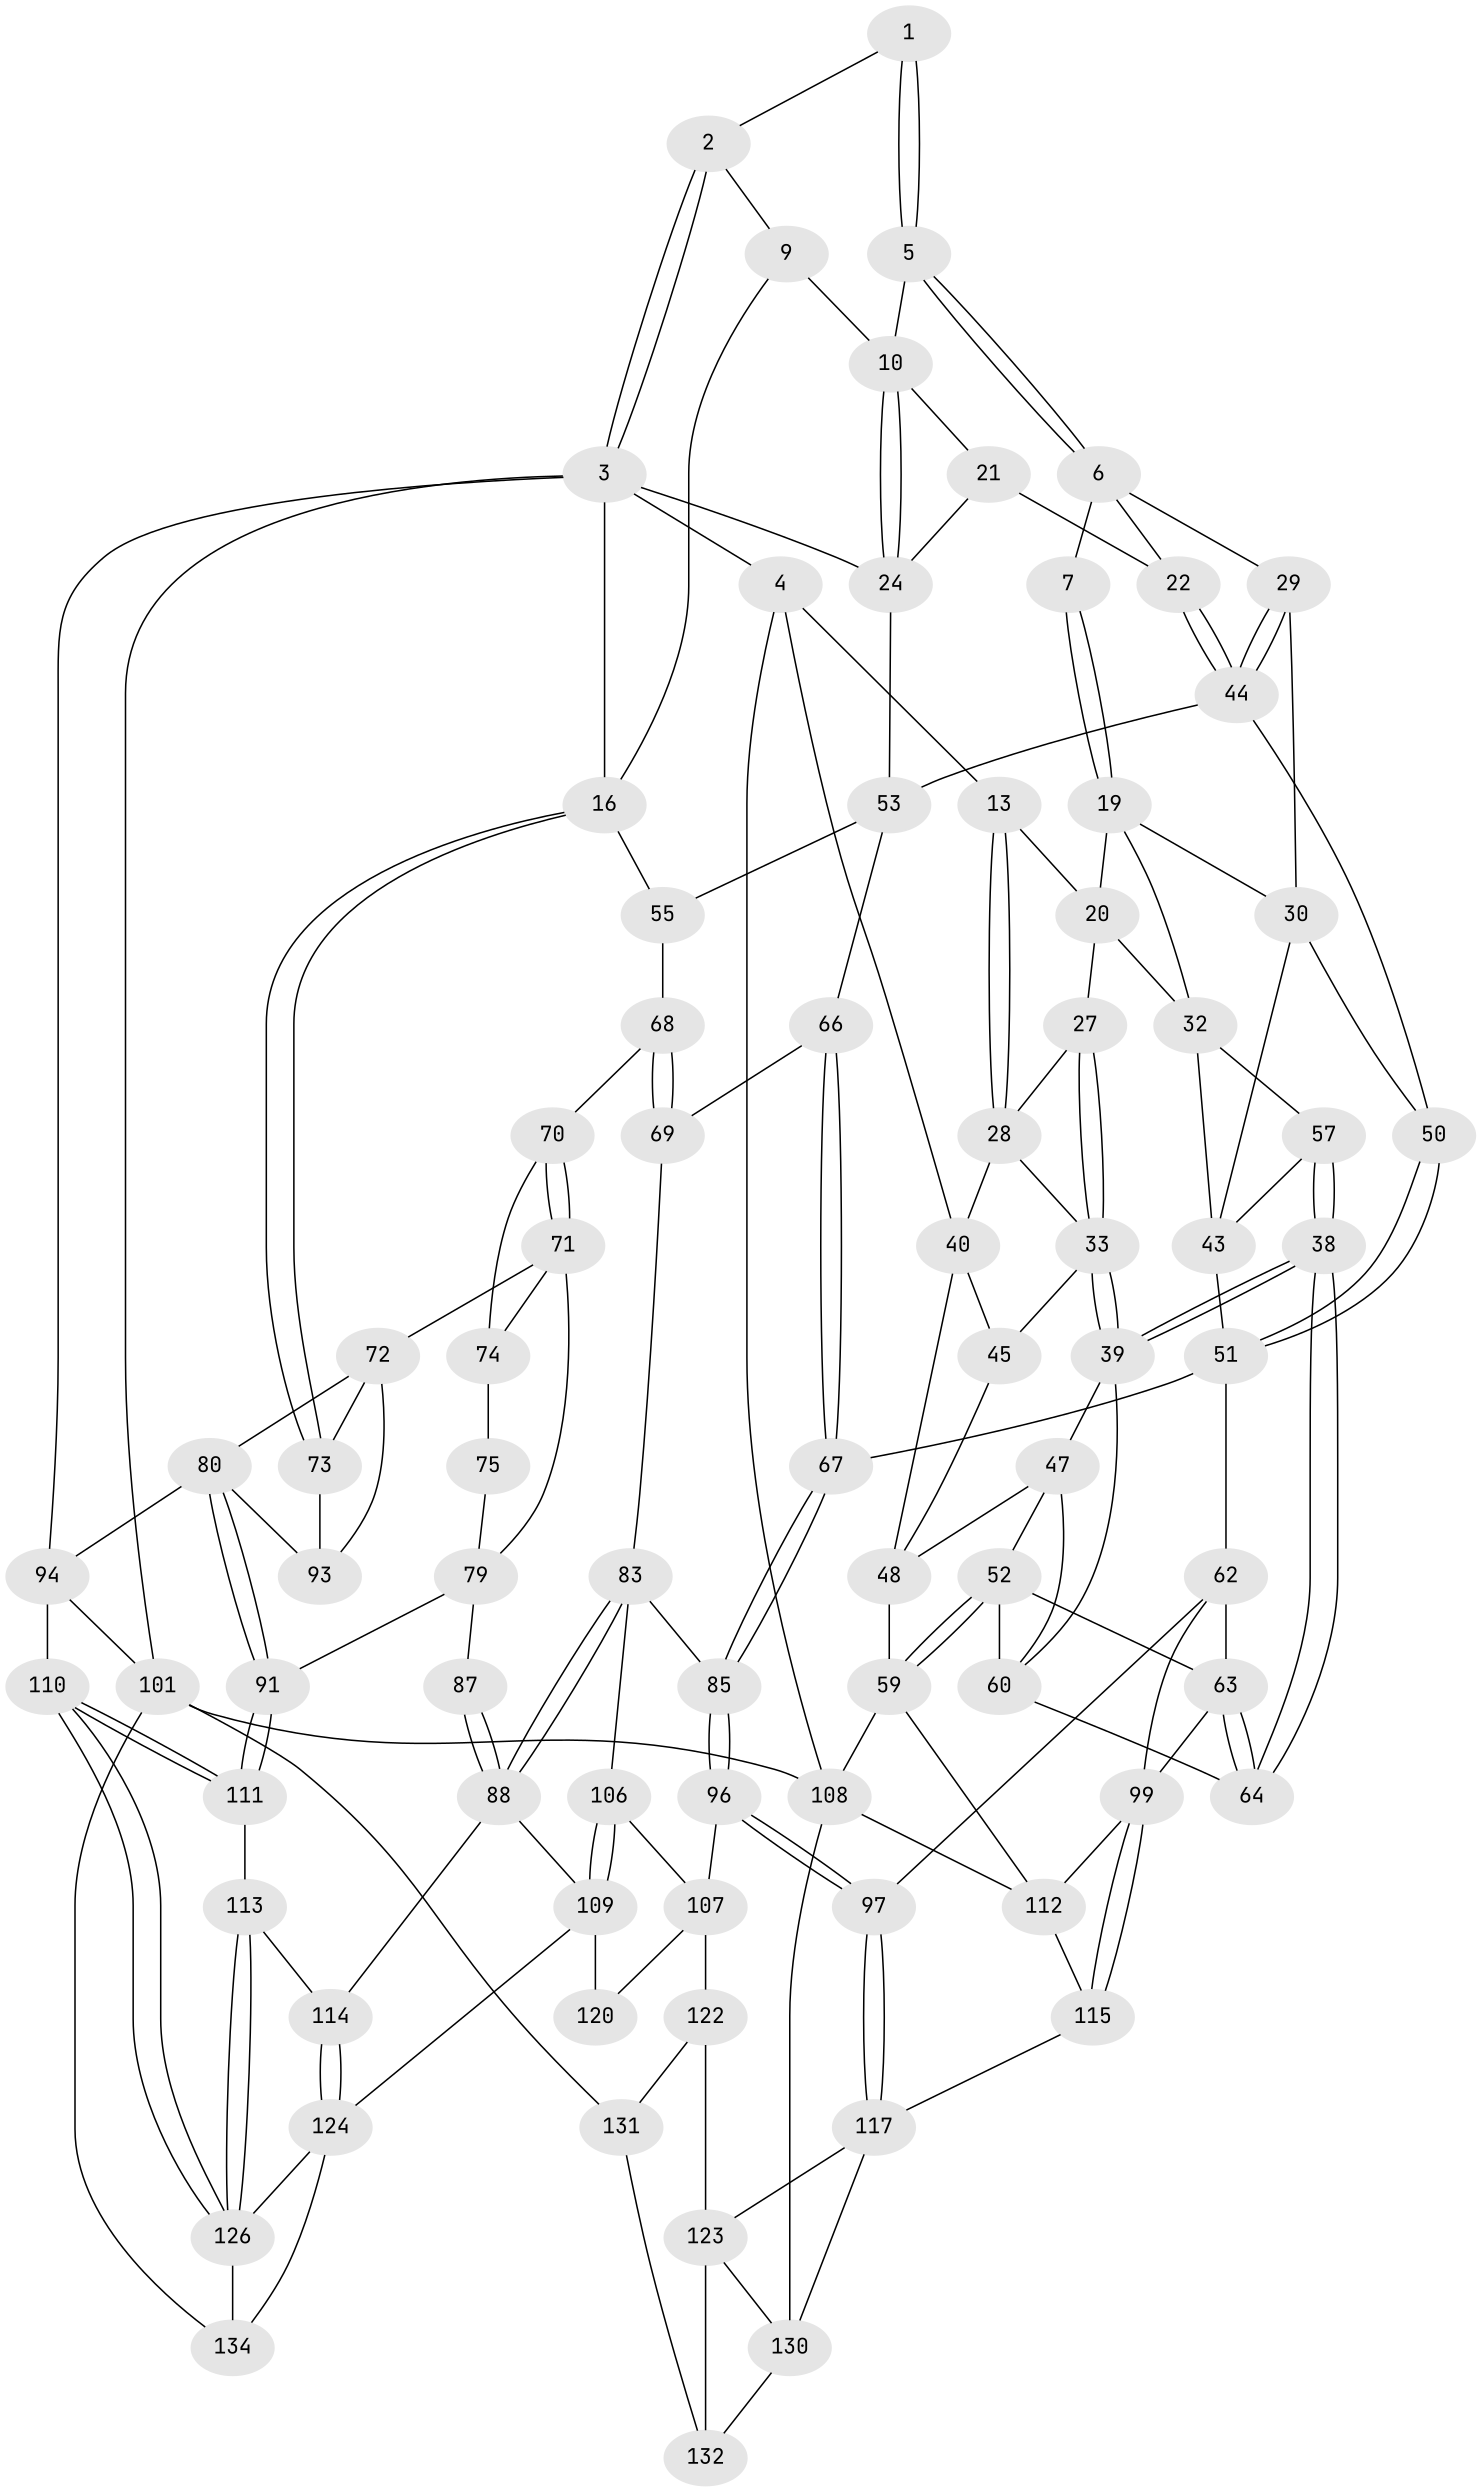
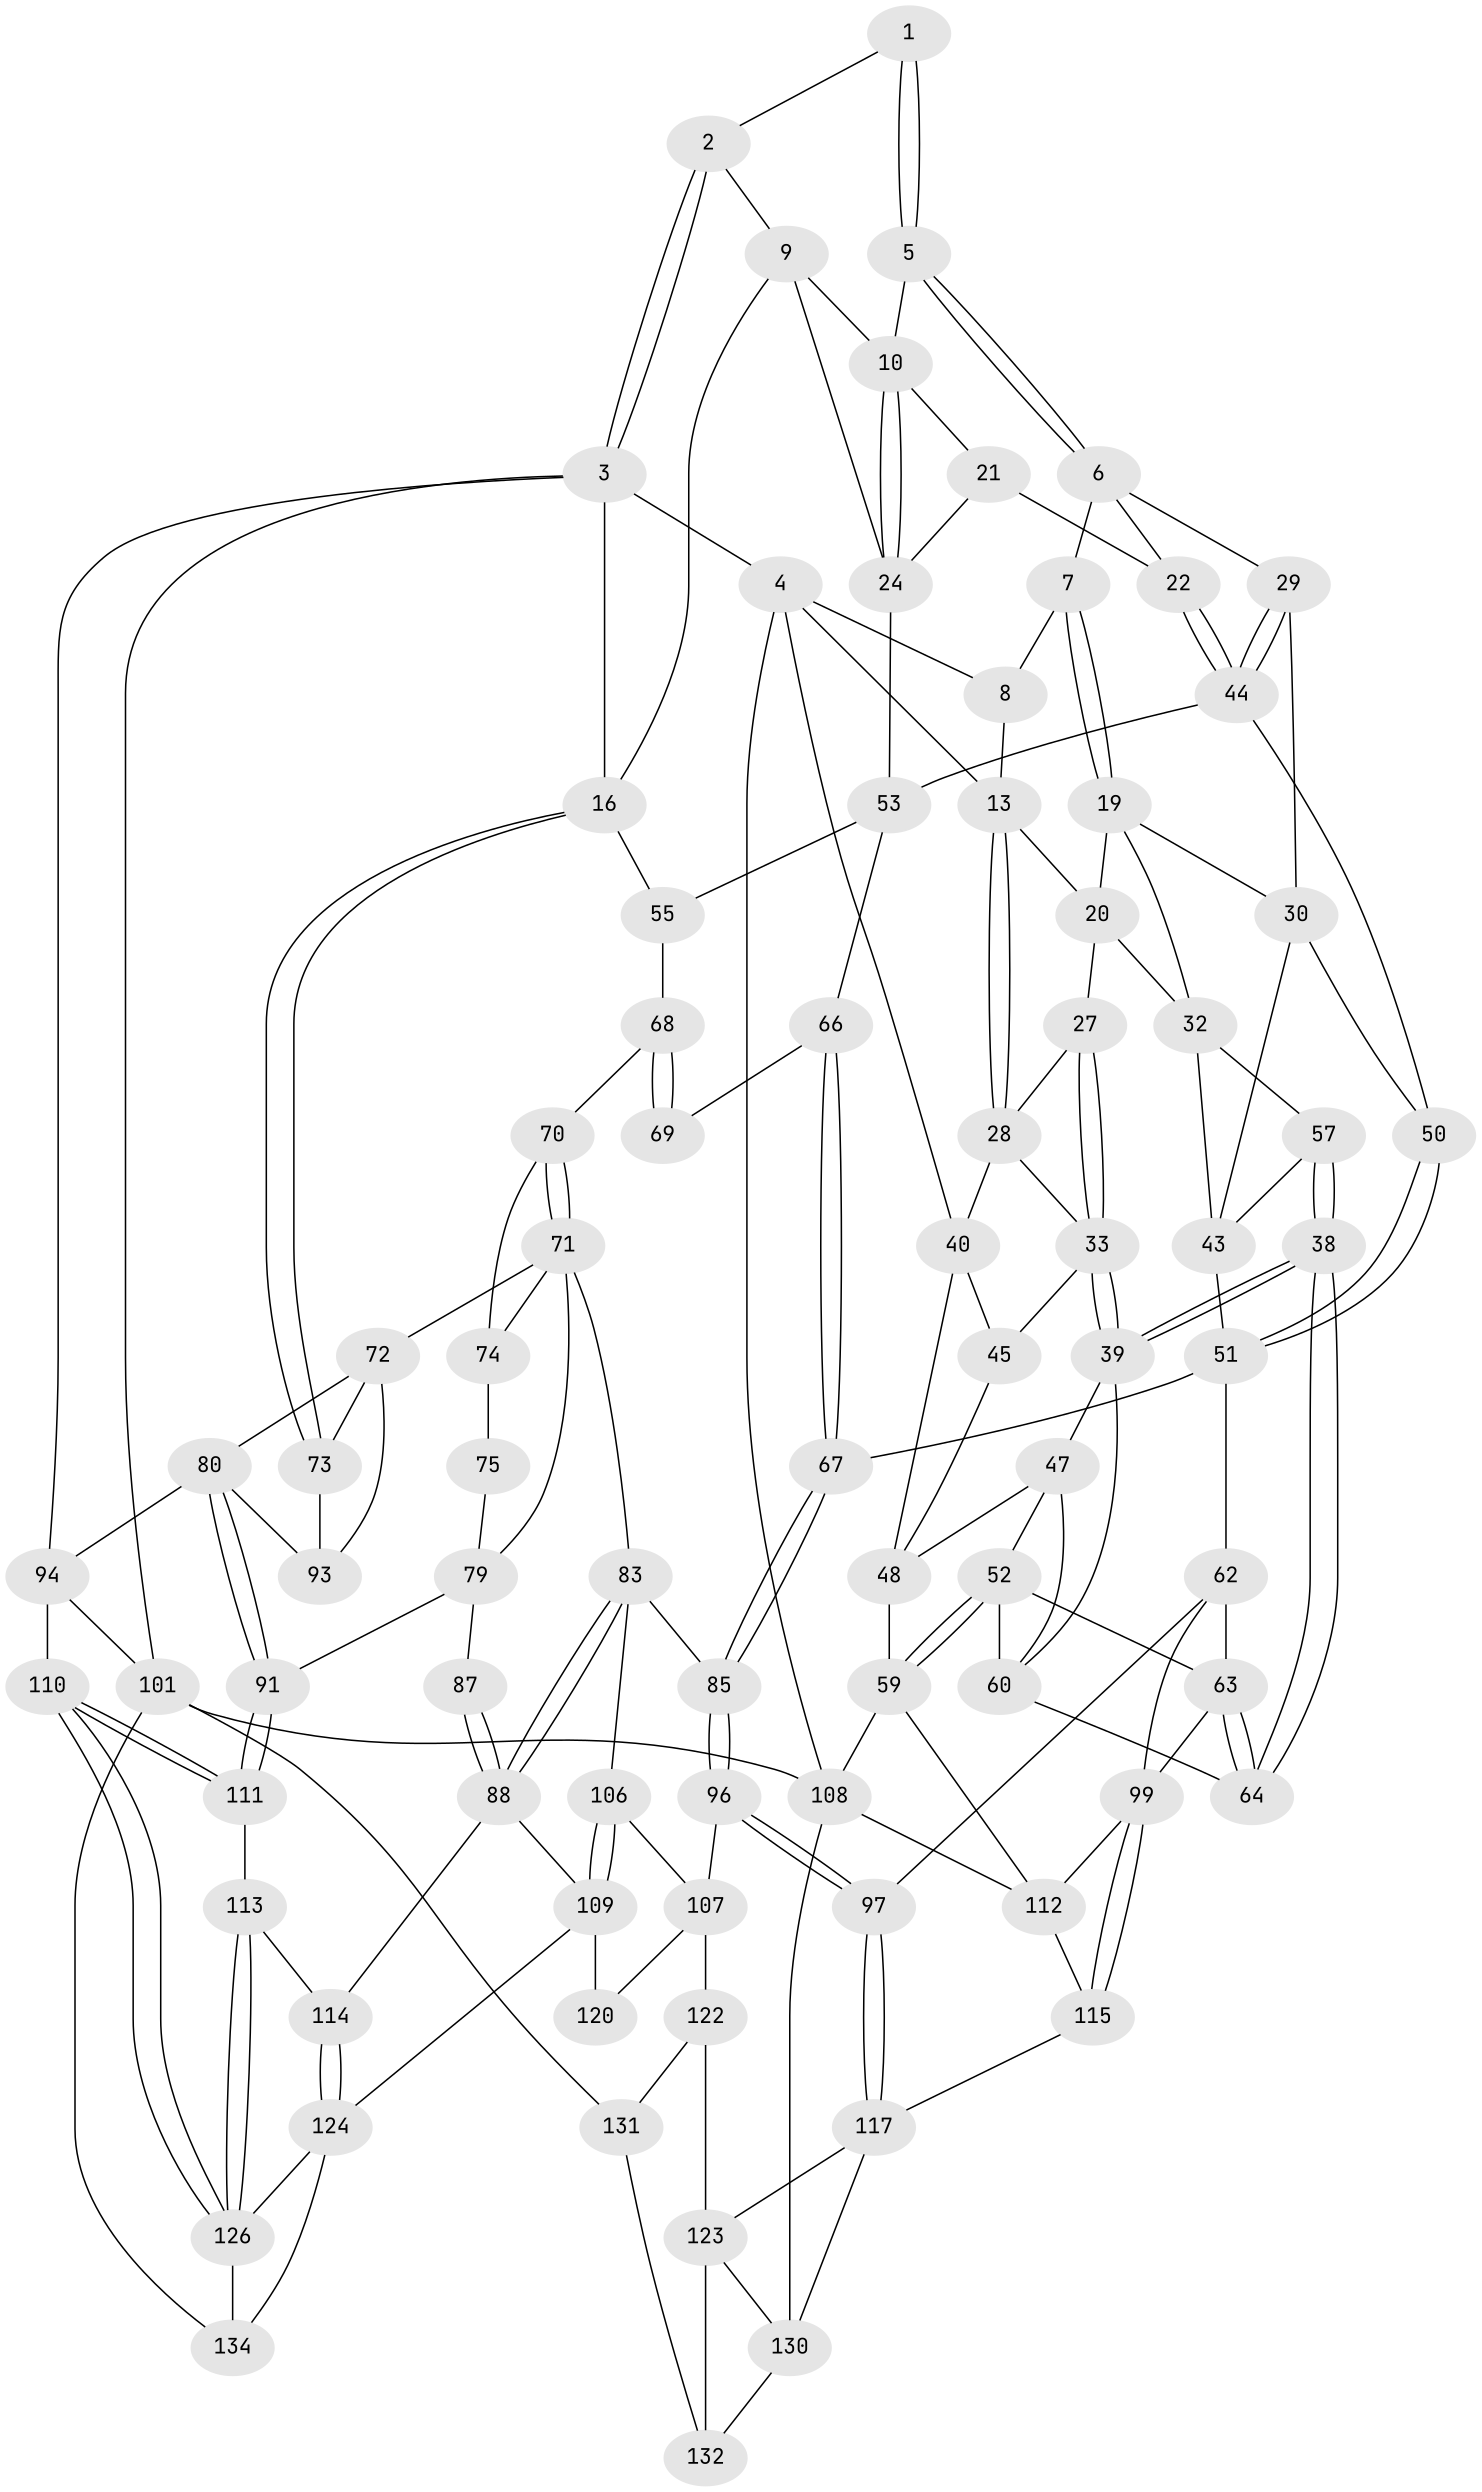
edge "3" -- "24": now "9" -- "24"
node "8": added
edge "69" -- "83": now "71" -- "83"
